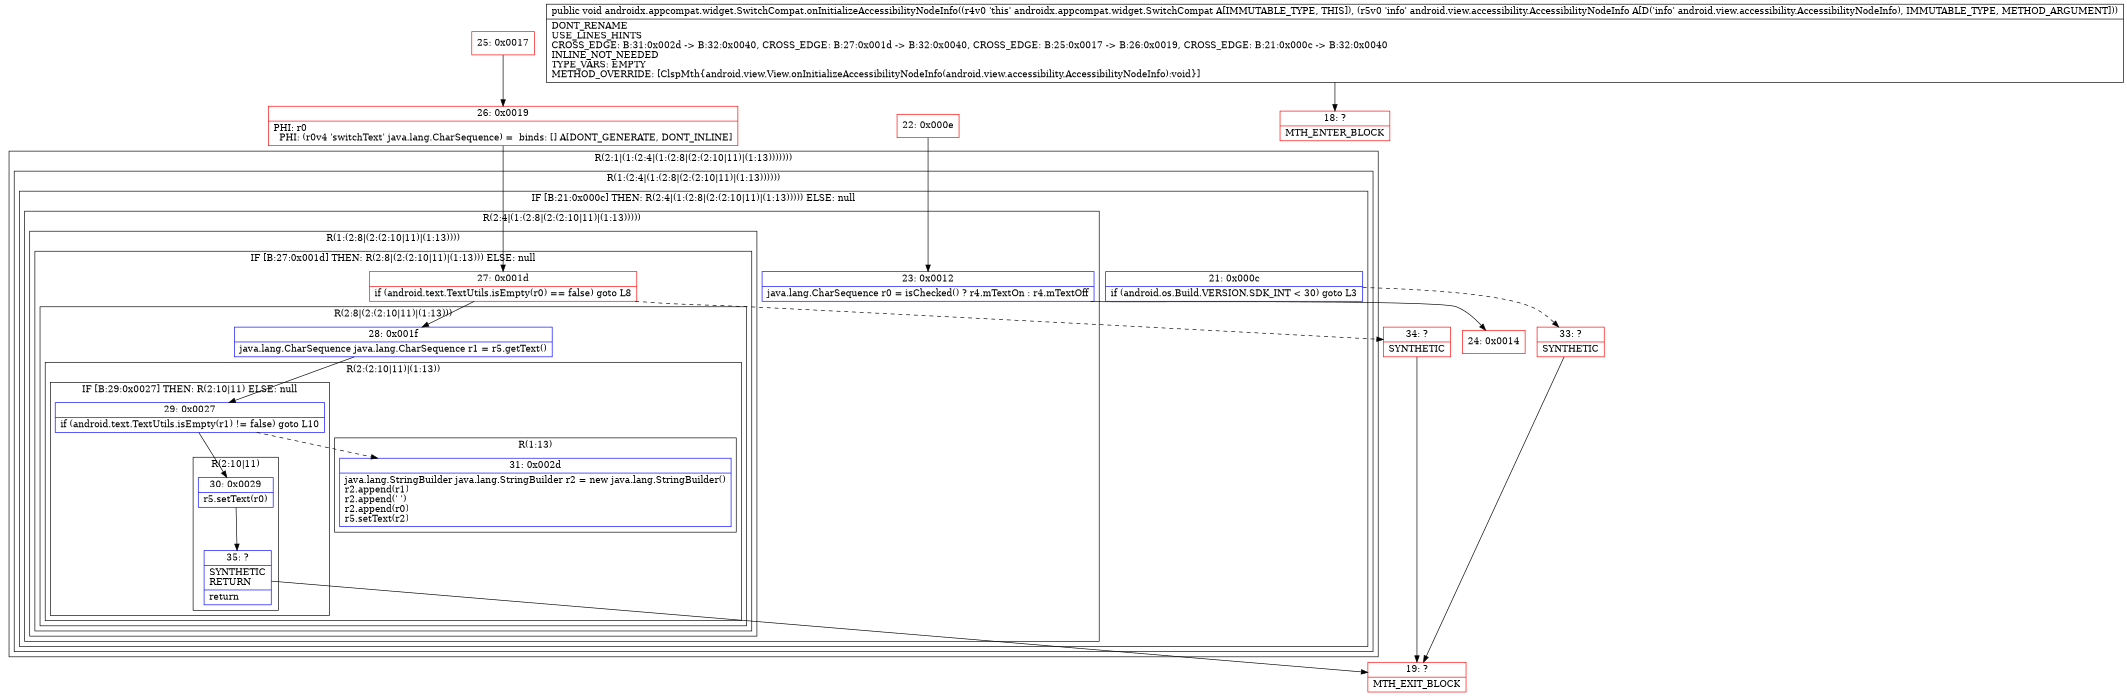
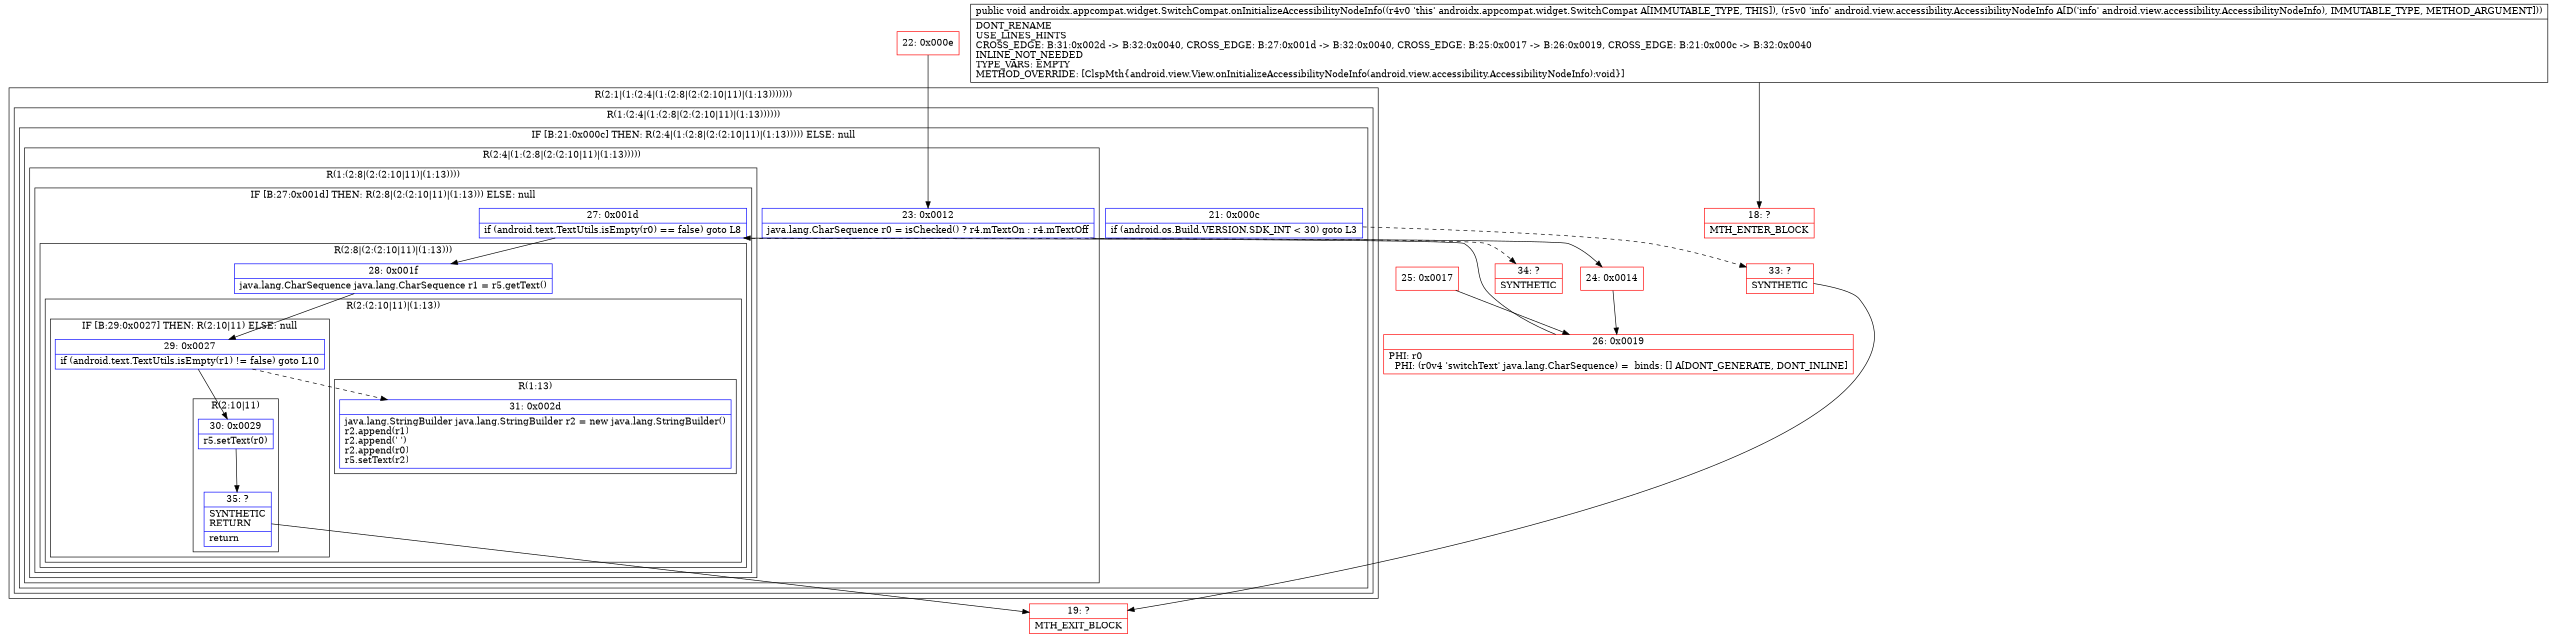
node "27: 0x001d": color red -> blue
edge "24: 0x0014" -> "26: 0x0019": added
edge "34: ?" -> "19: ?": removed
